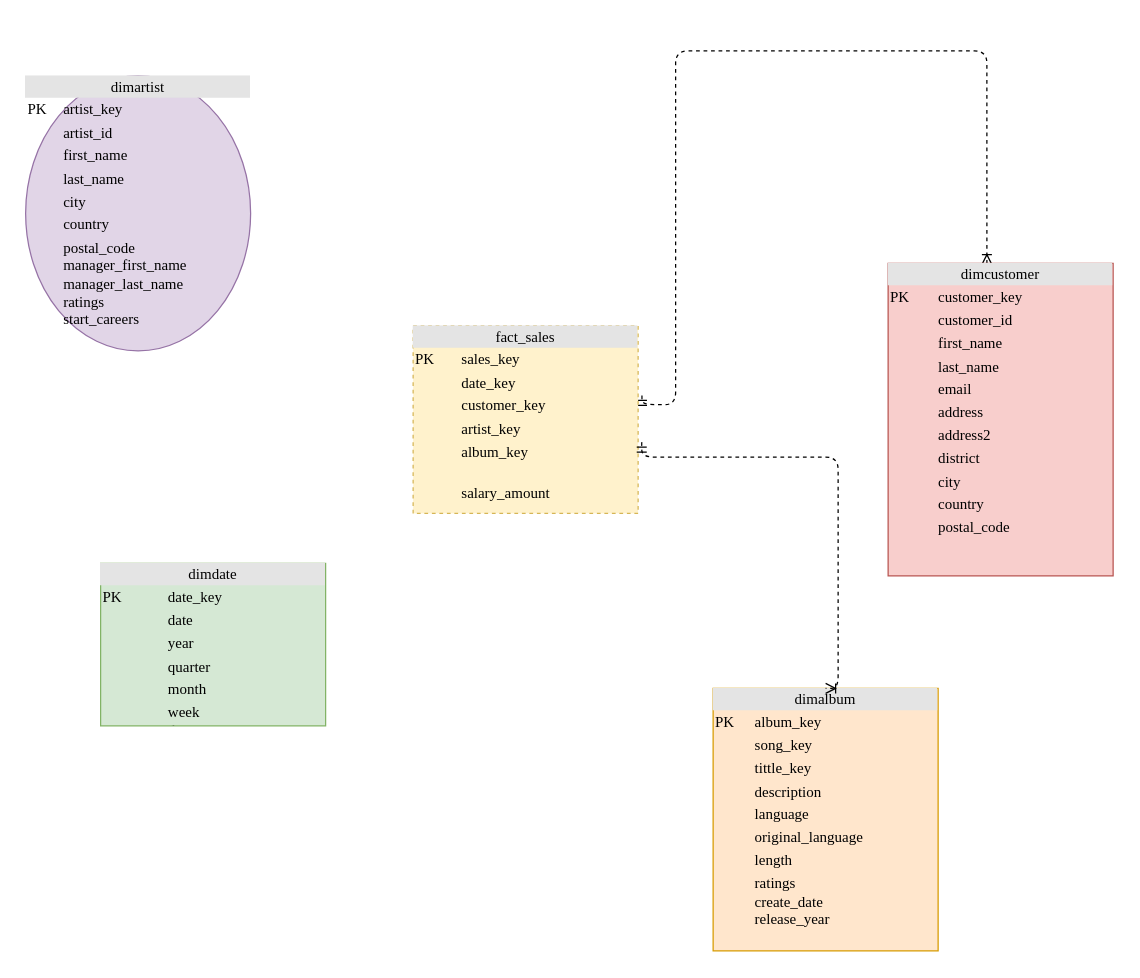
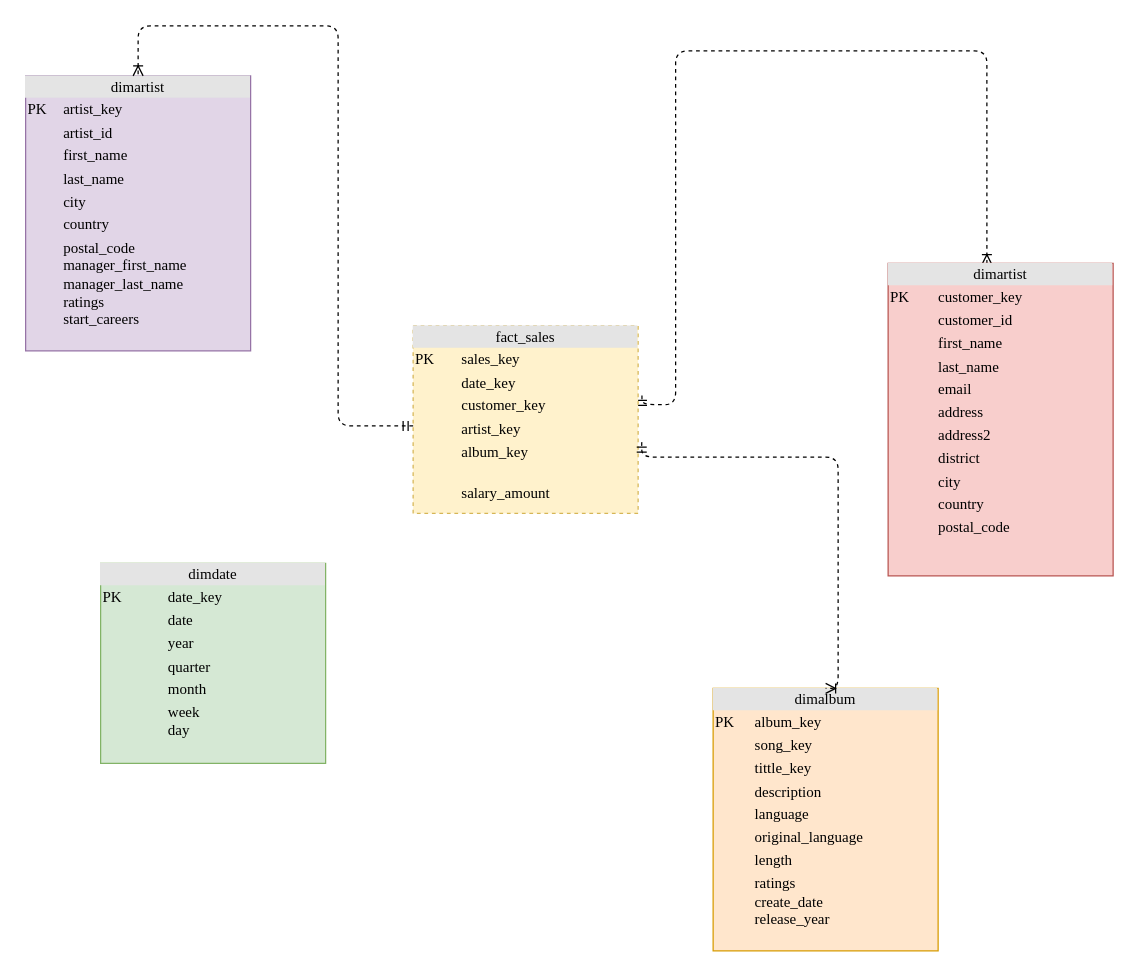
edge "dimartist PK artist_key artist_id first_name last_name city country postal_code manager_first_name manager_last_name ratings start_careers" -- "fact_sales PK sales_key date_key customer_key artist_key album_key salary_amount": added
node "dimartist PK artist_key artist_id first_name last_name city country postal_code manager_first_name manager_last_name ratings start_careers": shape ellipse -> rectangle
node "dimcustomer PK customer_key customer_id first_name last_name email address address2 district city country postal_code": label "dimcustomer PK customer_key customer_id first_name last_name email address address2 district city country postal_code" -> "dimartist PK customer_key customer_id first_name last_name email address address2 district city country postal_code"
node "dimdate PK date_key date year quarter month week day": size 225x163 -> 225x200
